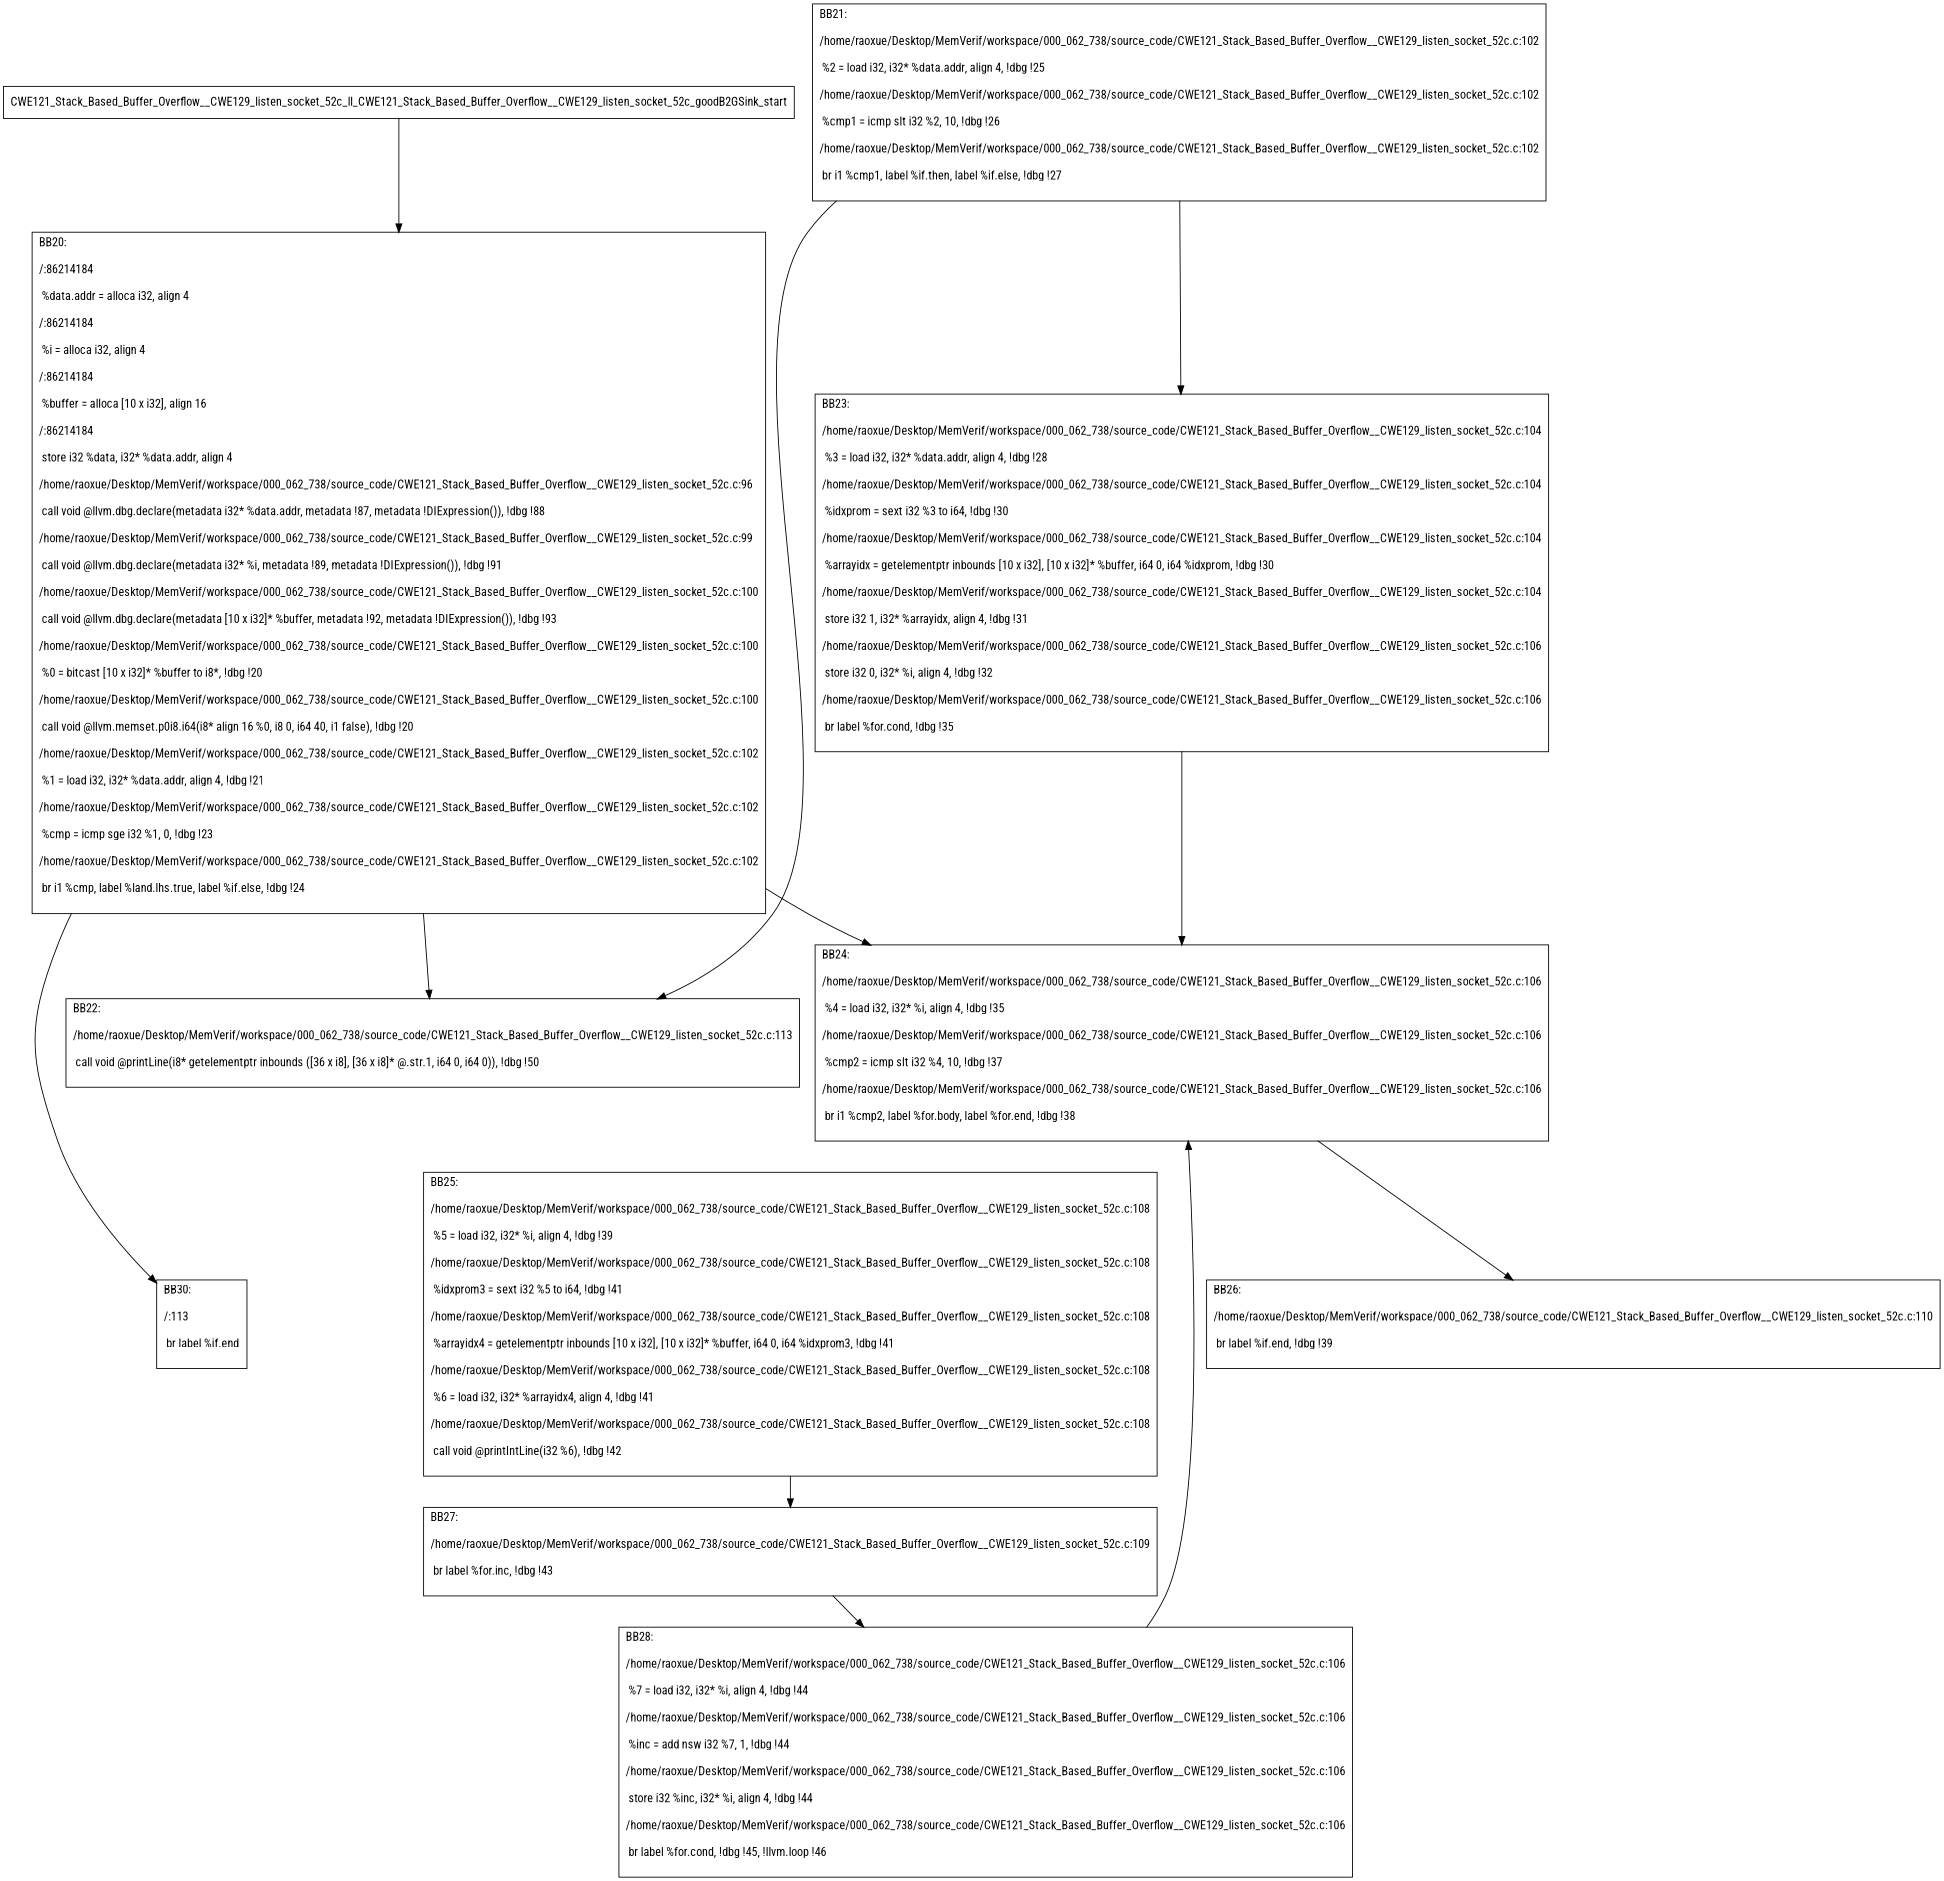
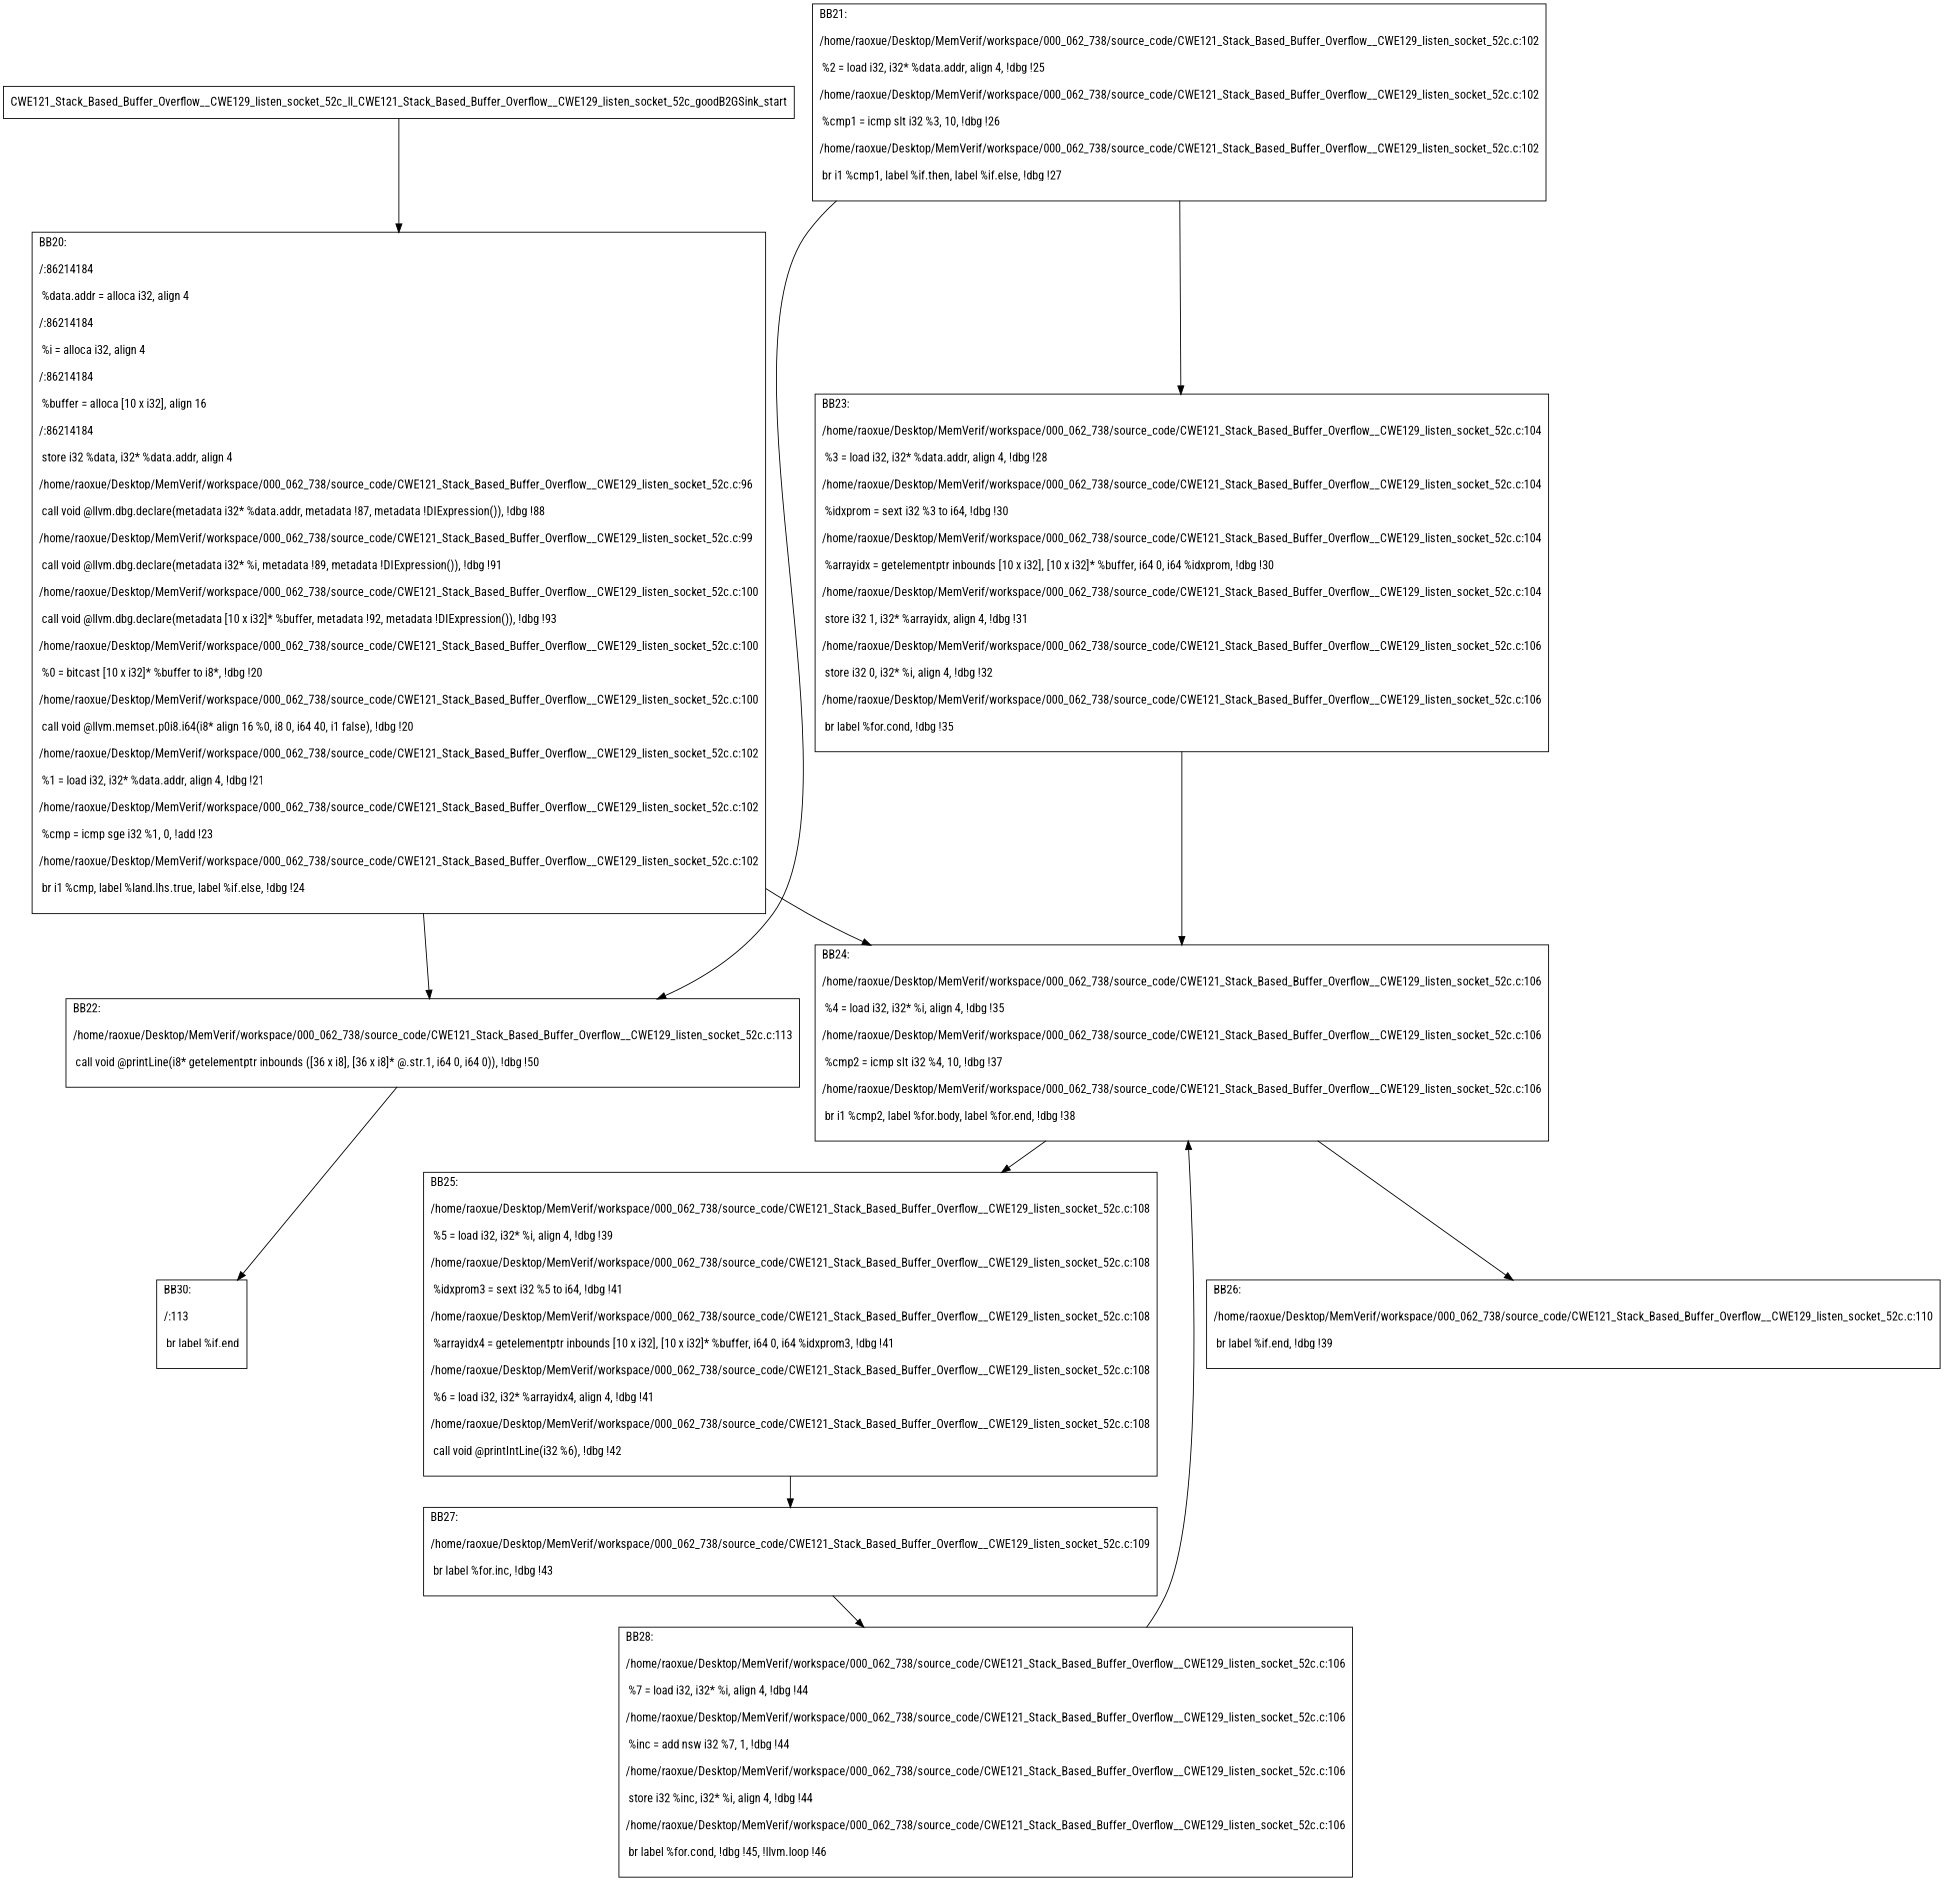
node "BB21:": text "%cmp1 = icmp slt i32 %2, 10, !dbg !26" -> "%cmp1 = icmp slt i32 %3, 10, !dbg !26"
node "BB20:": text "%cmp = icmp sge i32 %1, 0, !dbg !23" -> "%cmp = icmp sge i32 %1, 0, !add !23"
edge "BB20:" -> "BB30:": now "BB22:" -> "BB30:"
edge "BB24:" -> "BB25:": added
